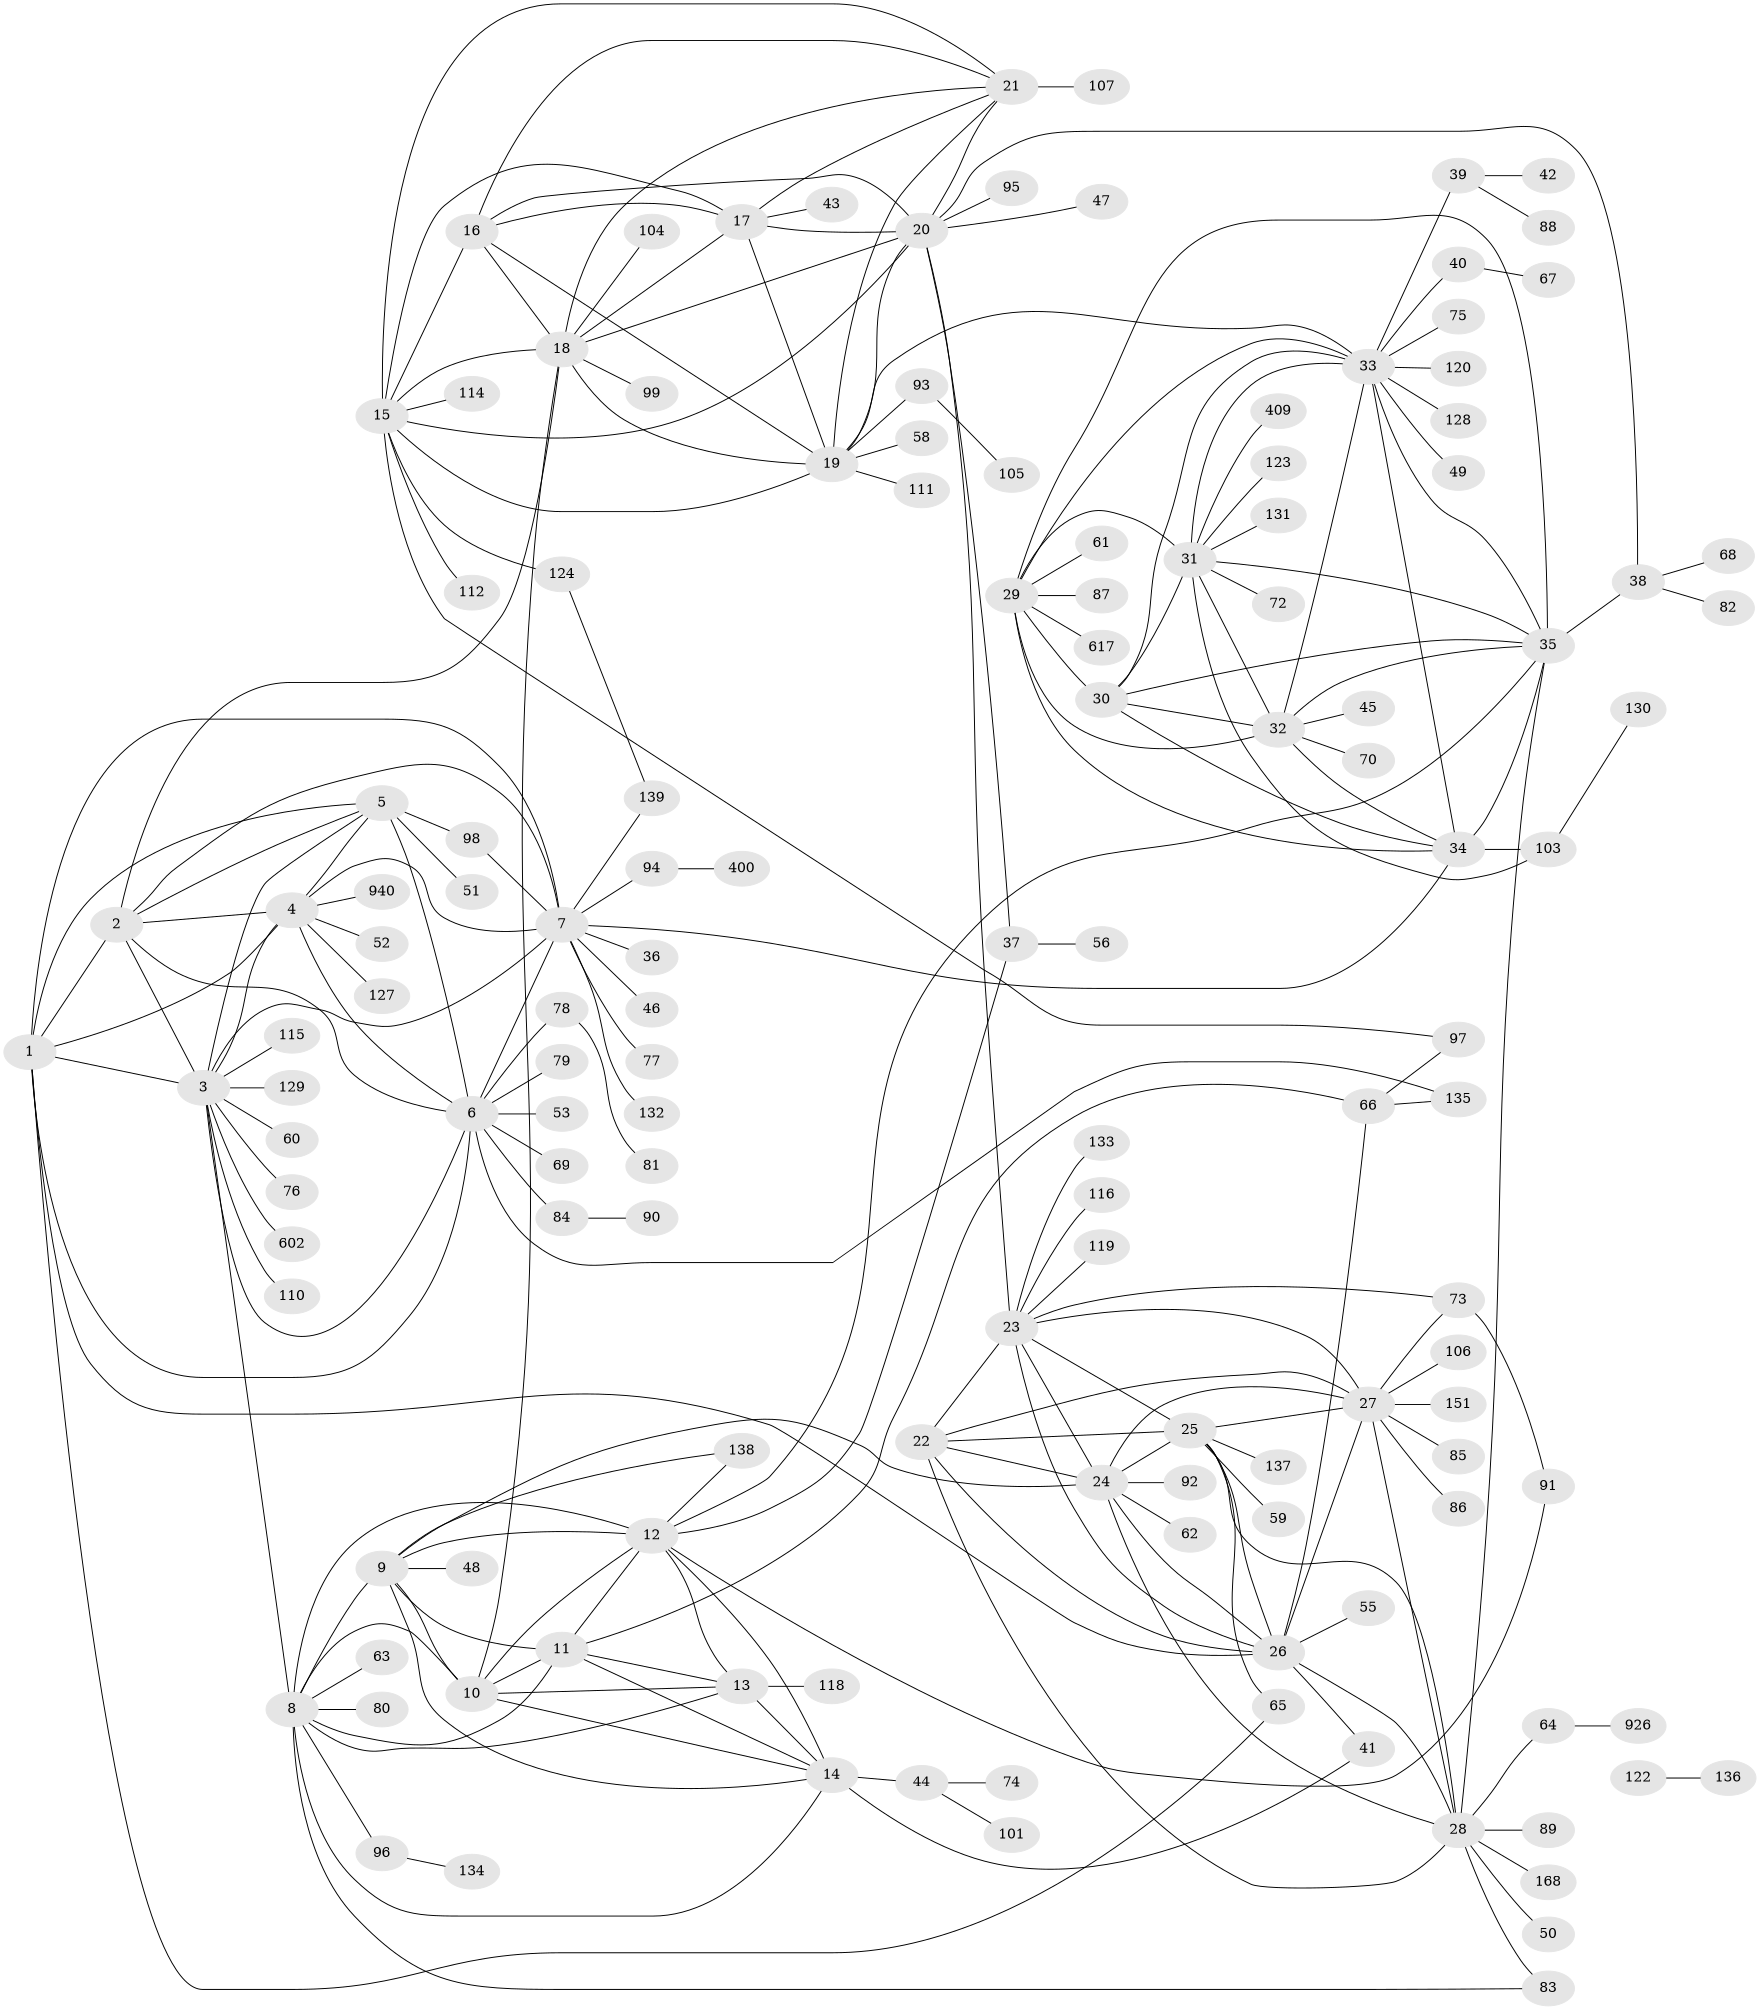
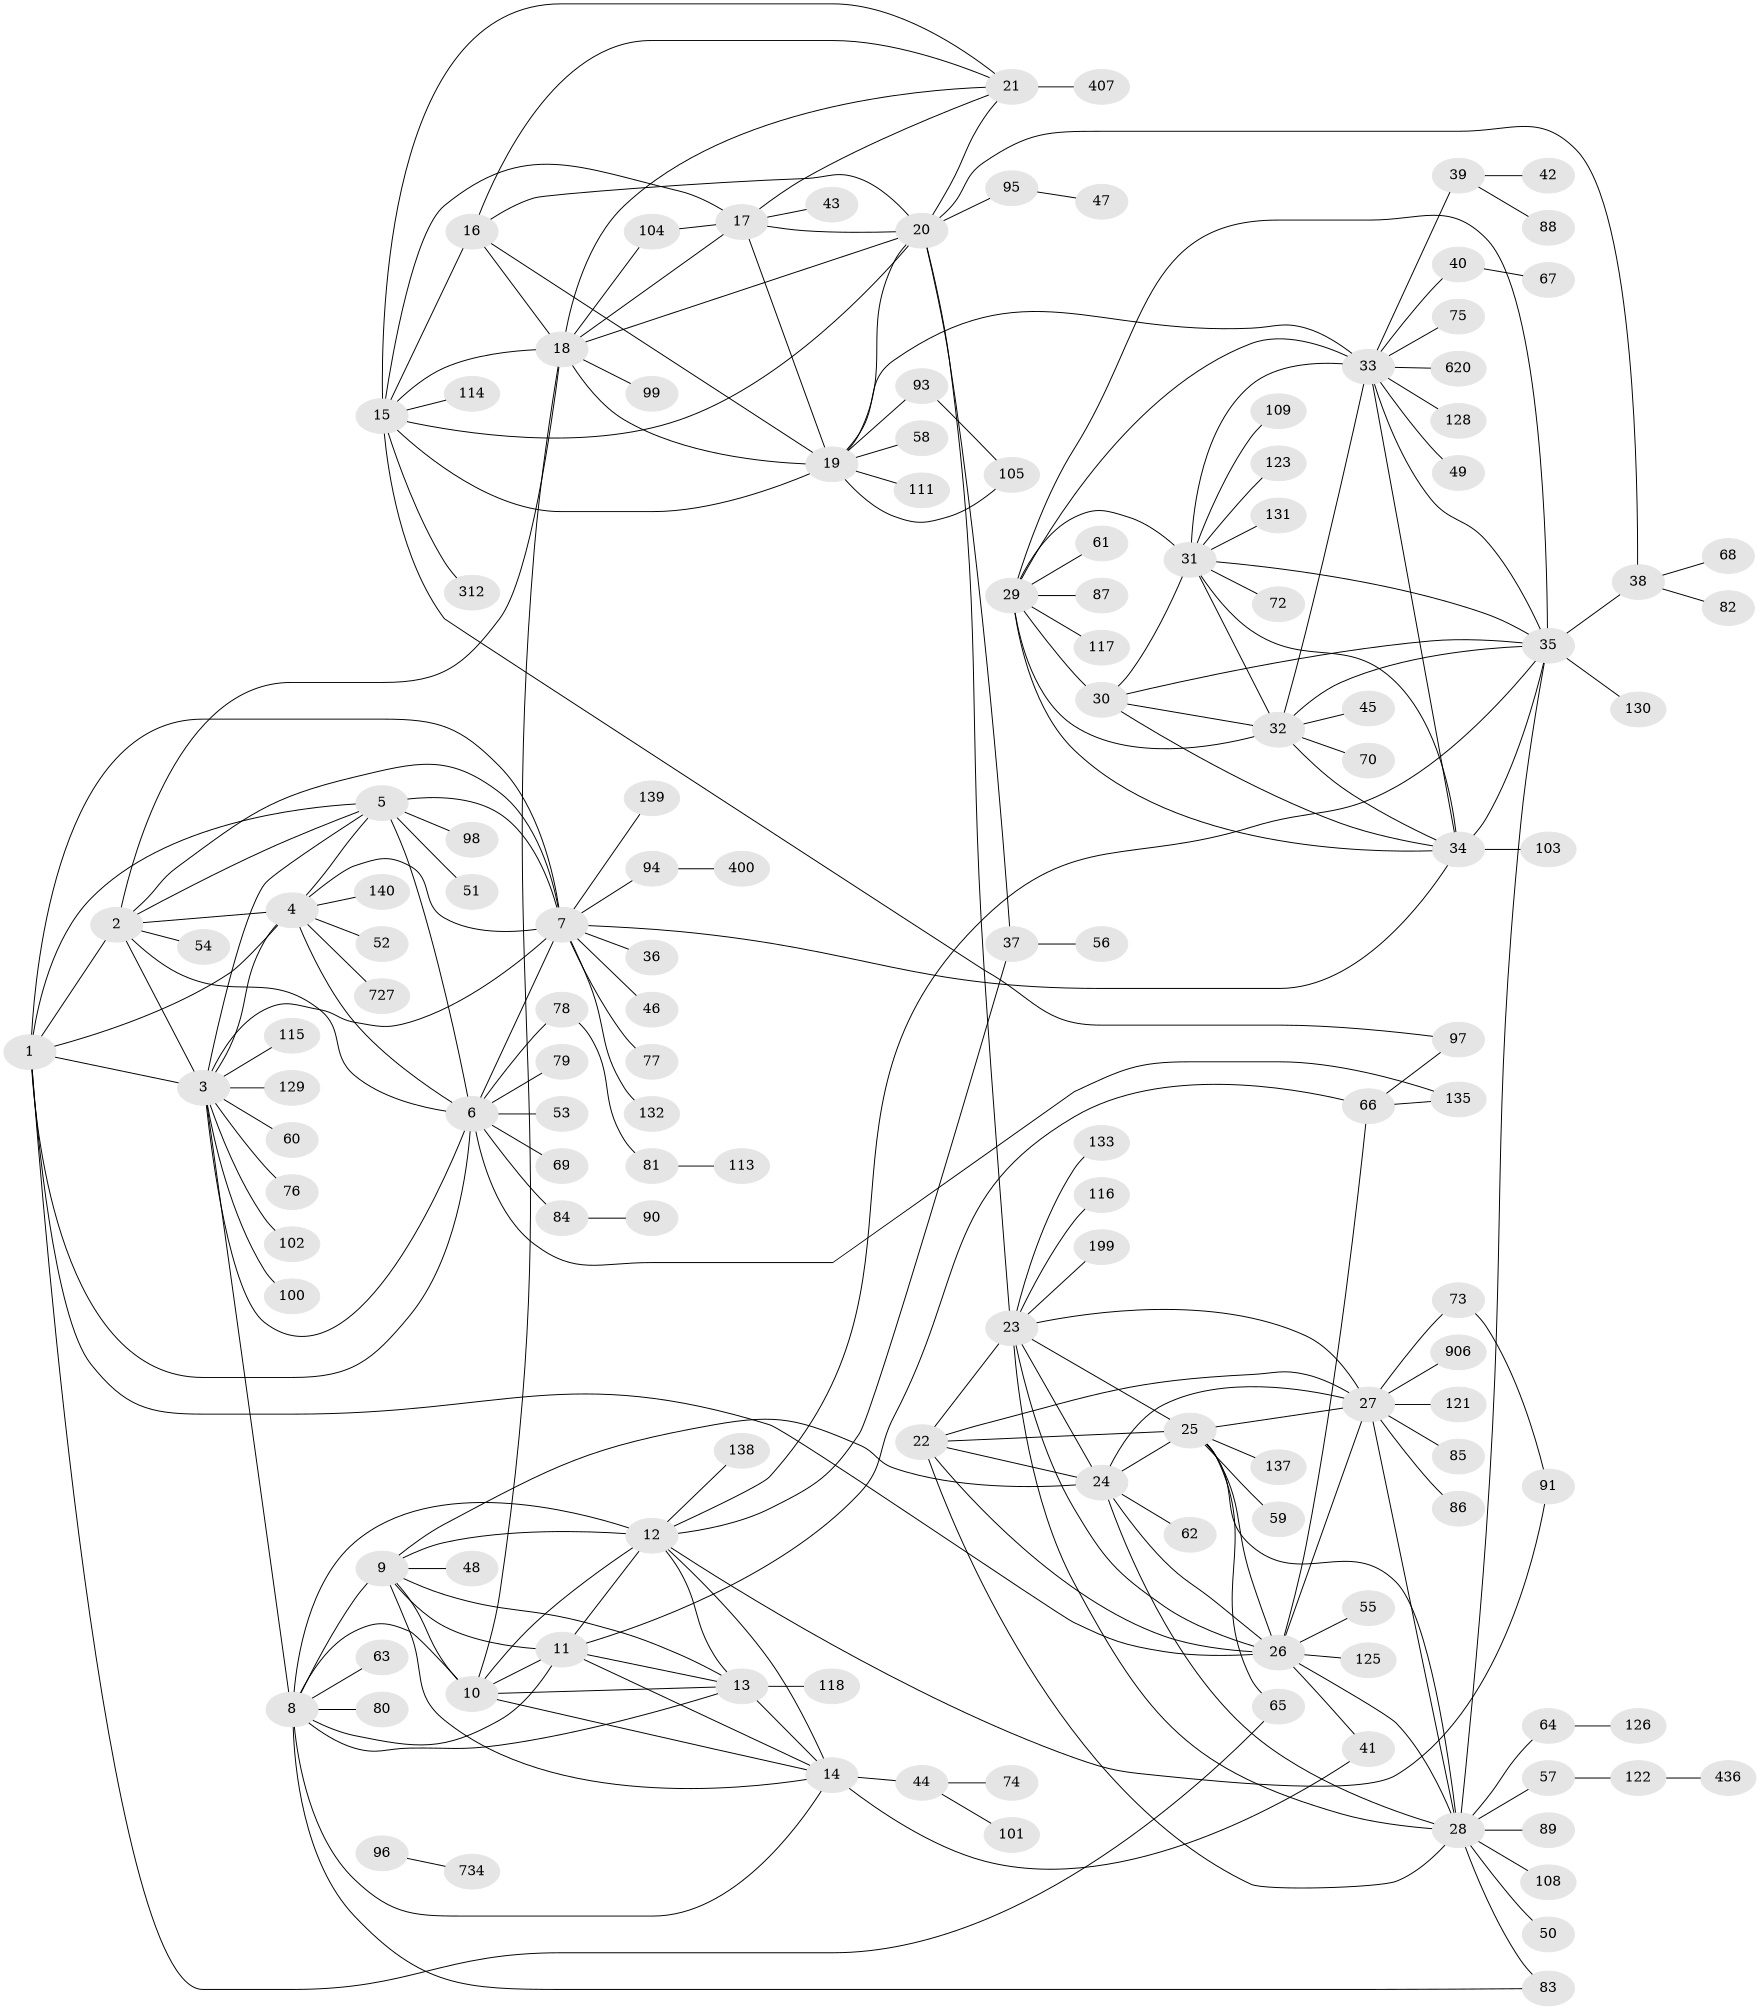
node "107": label "107" -> "407"
edge "17" -- "16": now "17" -- "104"
edge "47" -- "20": now "47" -- "95"
edge "21" -- "19": now "105" -- "19"
node "120": label "120" -> "620"
node "409": label "409" -> "109"
edge "33" -- "30": removed
node "124": removed
node "112": label "112" -> "312"
node "617": label "617" -> "117"
edge "130" -- "103": now "130" -- "35"
edge "31" -- "103": now "31" -- "34"
edge "98" -- "7": now "5" -- "7"
node "940": label "940" -> "140"
node "54": added
node "127": label "127" -> "727"
node "113": added
node "602": label "602" -> "102"
node "119": label "119" -> "199"
edge "73" -- "23": now "28" -- "23"
node "110": label "110" -> "100"
node "106": label "106" -> "906"
node "151": label "151" -> "121"
node "92": removed
edge "138" -- "9": now "13" -- "9"
node "125": added
node "926": label "926" -> "126"
node "57": added
node "136": label "136" -> "436"
edge "8" -- "96": removed
node "134": label "134" -> "734"
node "168": label "168" -> "108"
